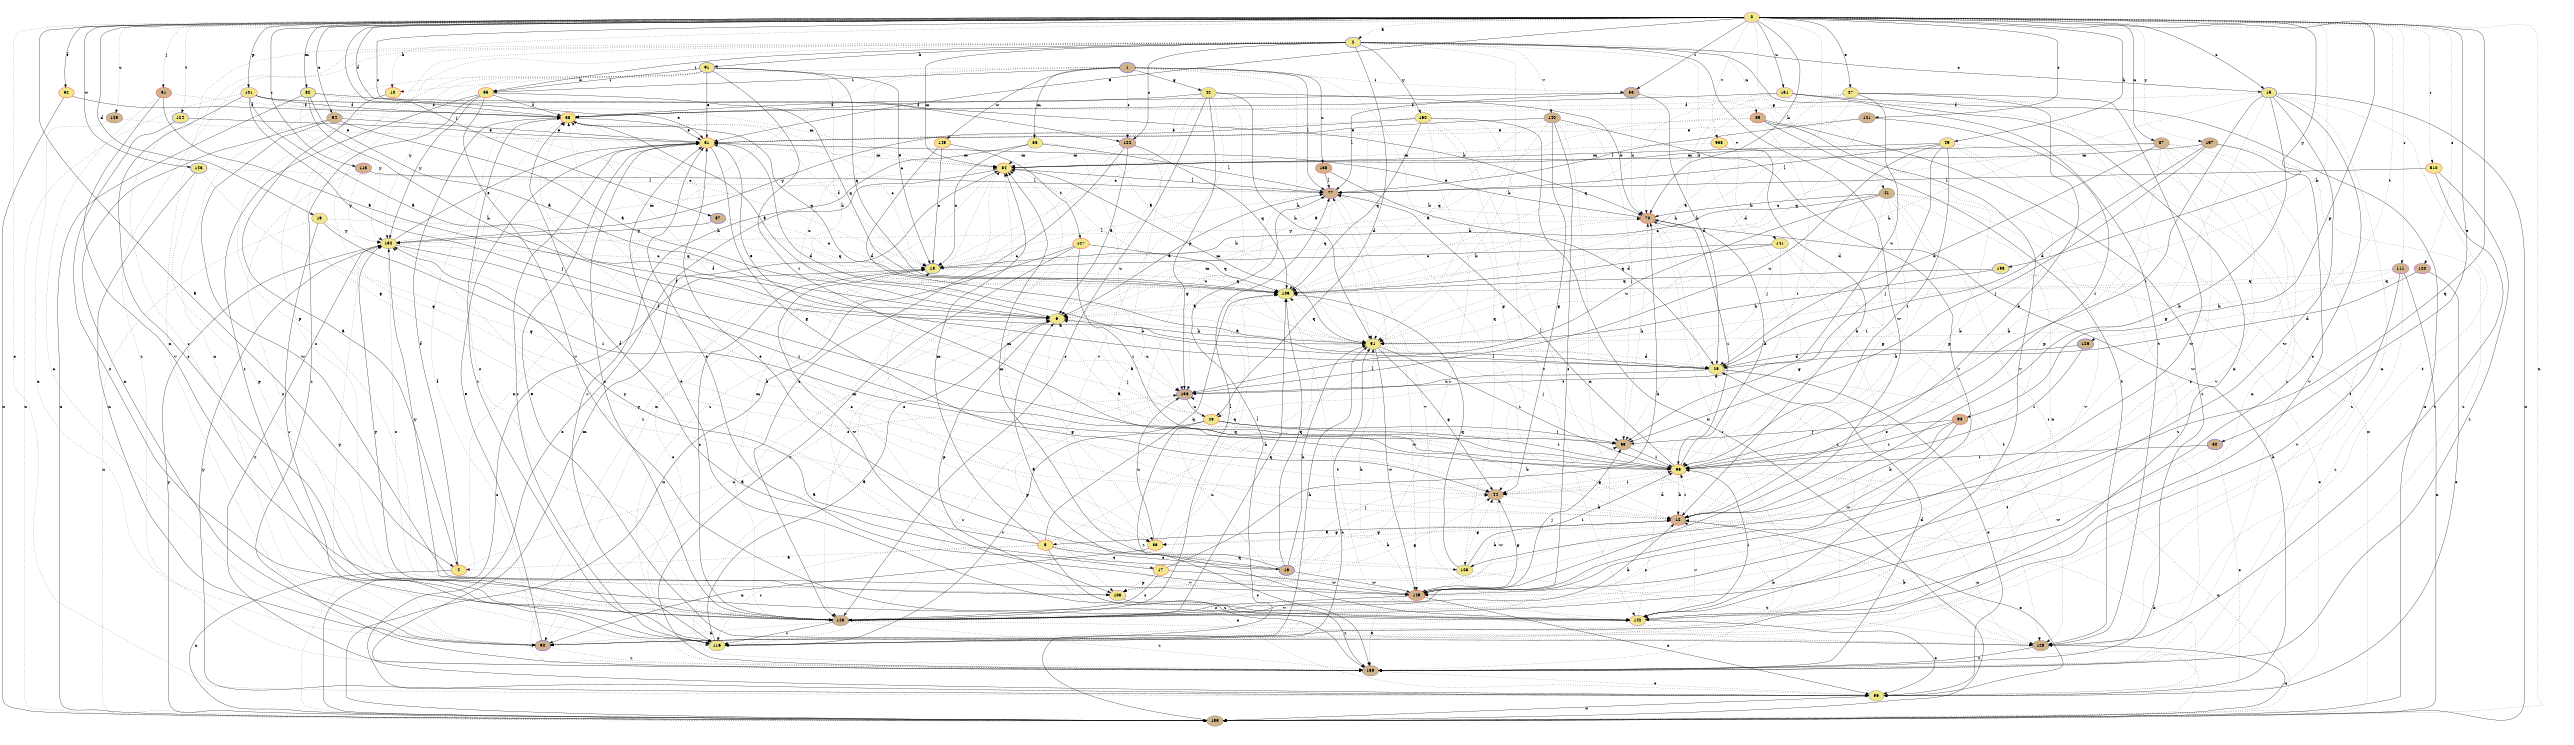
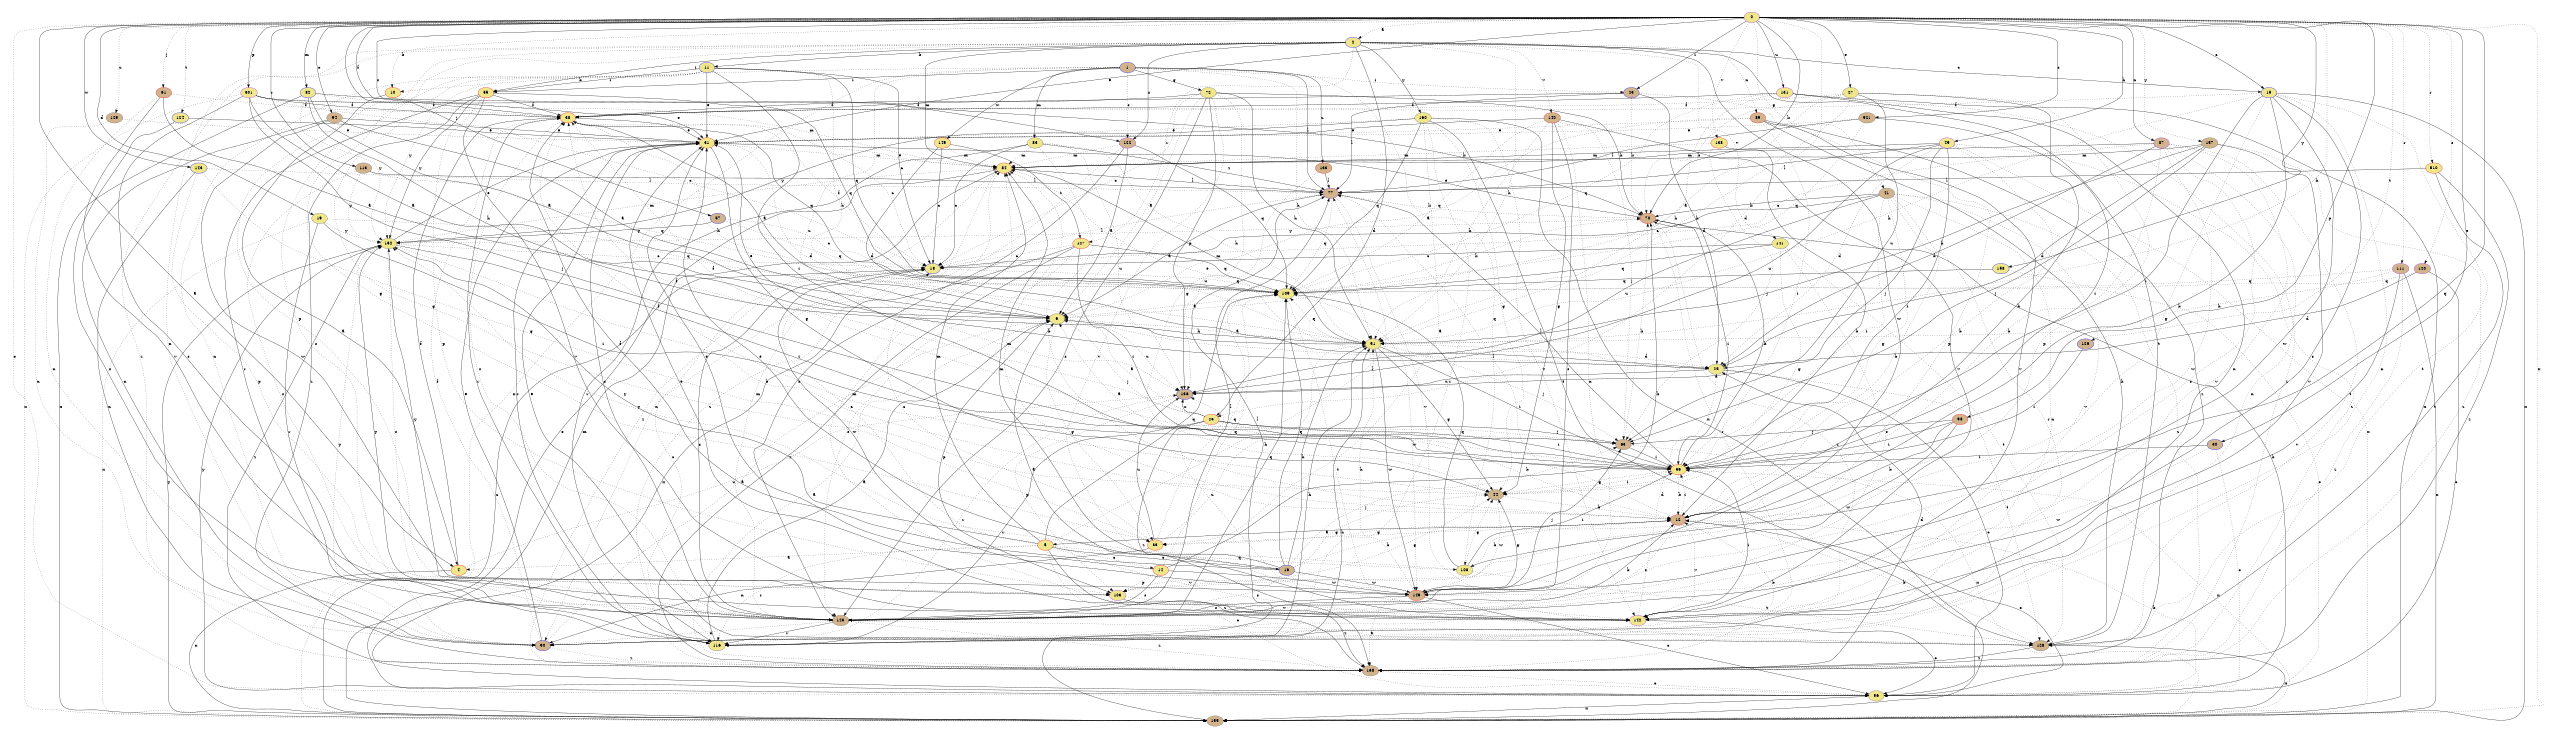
edge "2" -> "116": now "2" -> "127"
node "91": label "91" -> "11"
node "32": removed
node "101": label "101" -> "301"
node "42": label "42" -> "72"
node "53": label "53" -> "43"
node "140": color gray40 -> red
node "121": label "121" -> "921"
node "938": label "938" -> "138"
node "87": color gray40 -> purple
node "113": color purple -> gray40
edge "83" -> "77": label "l" -> "z"
edge "133" -> "25": removed, label "d"
edge "160" -> "6": now "160" -> "33"
edge "113" -> "109": added, label "q"
edge "25" -> "84": label "m" -> "e"
edge "158" -> "51": now "157" -> "51"
edge "31" -> "25": style solid -> dotted
edge "126" -> "25": removed, label "d"
edge "89" -> "128": label "t" -> "k"
edge "136" -> "23": reversed
edge "27" -> "149": removed, label "w"
edge "122" -> "12": now "83" -> "12"
edge "160" -> "128": style dotted -> solid
edge "55" -> "103": added, label "p"
node "17": label "17" -> "14"
